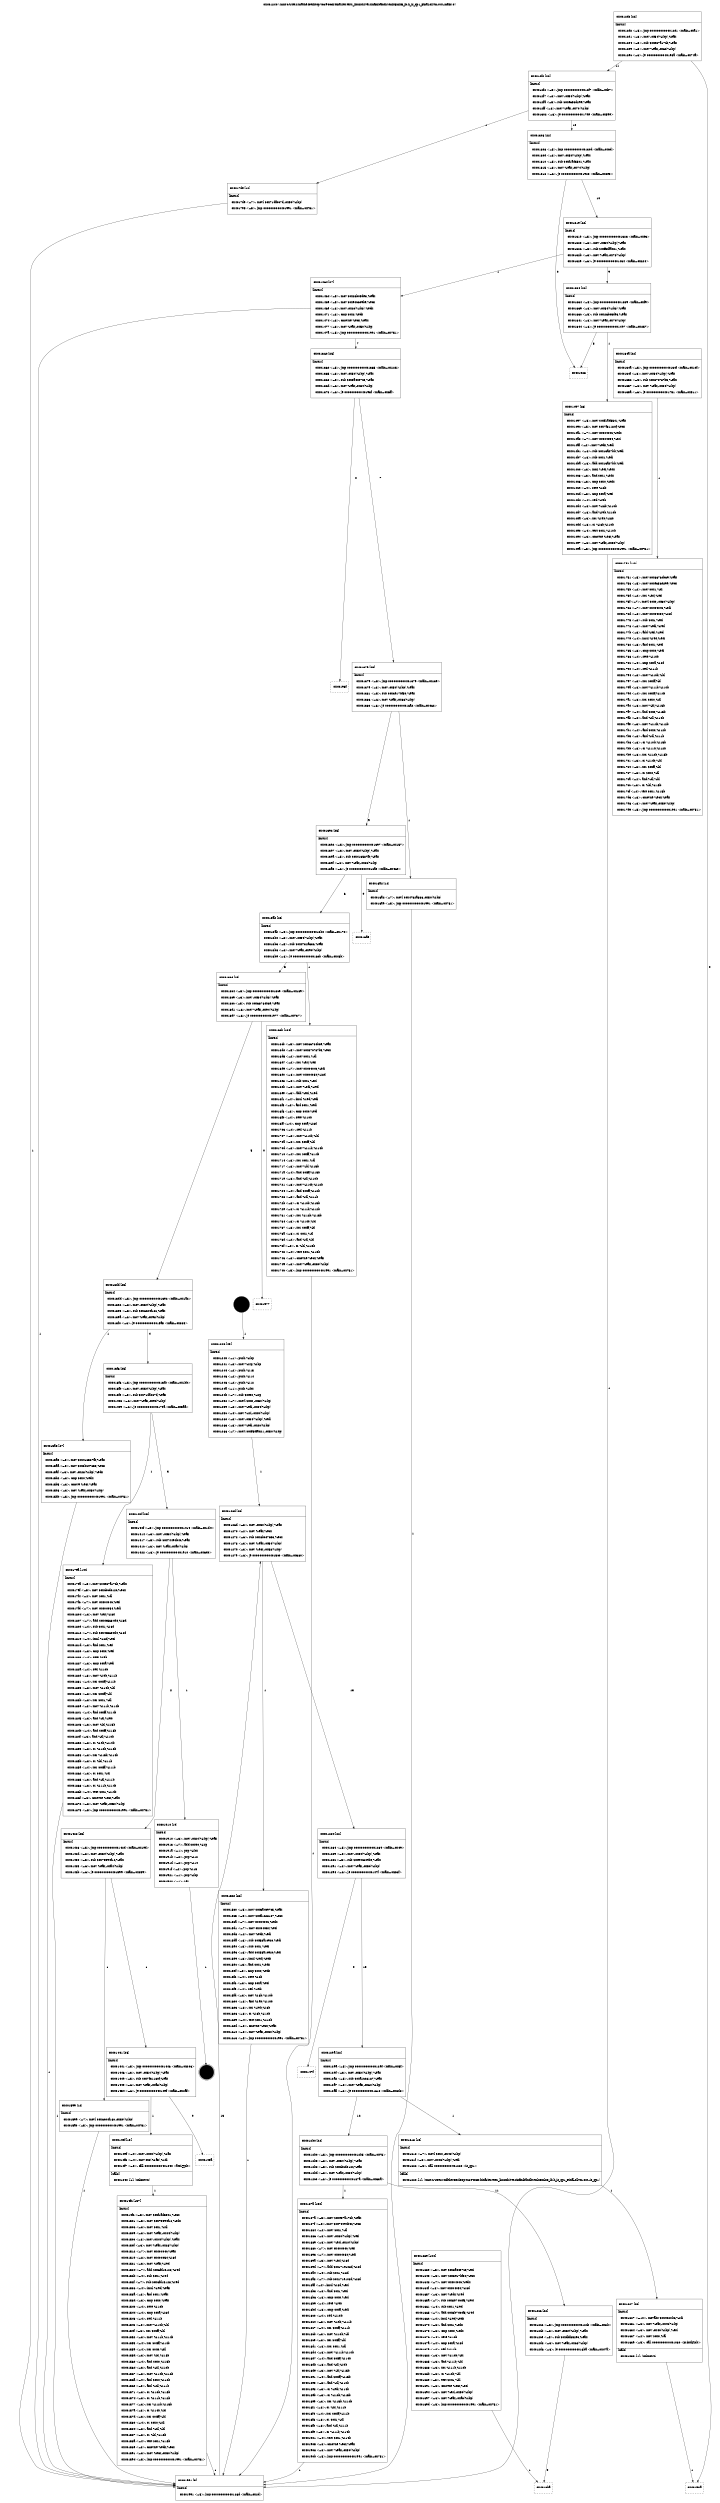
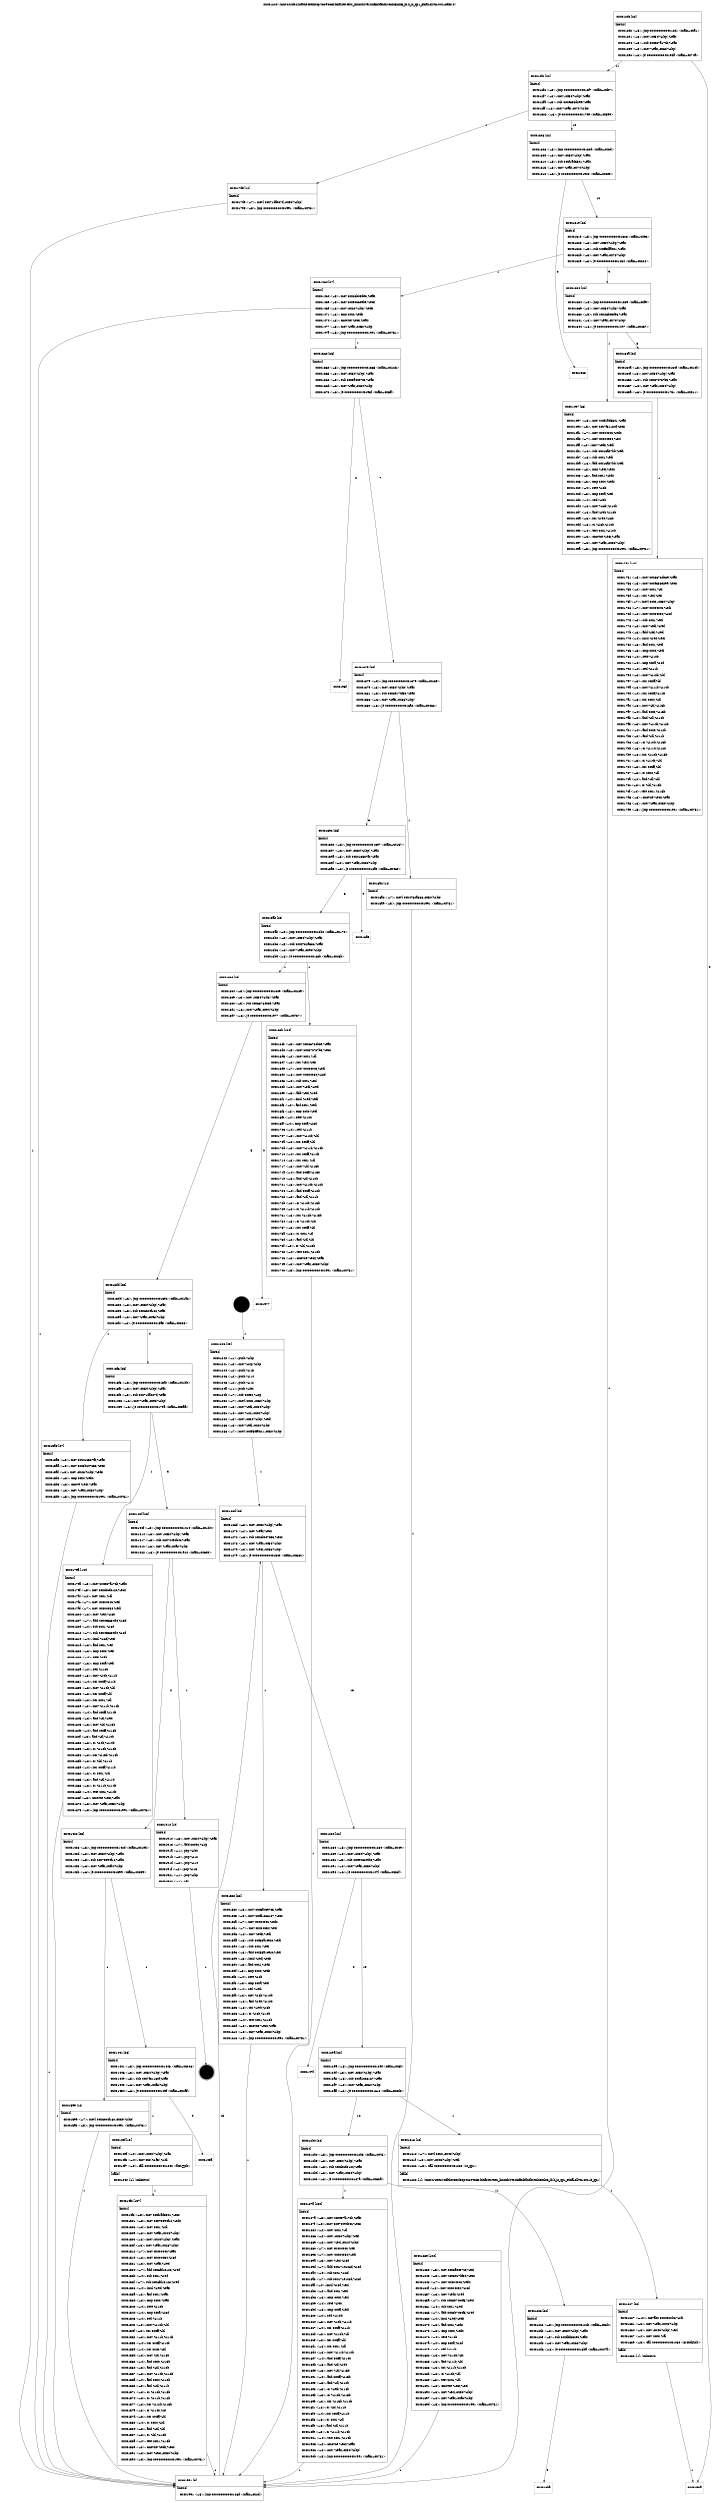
edge "0x401334 [22]" -> "0x401923": now "0x401334 [22]" -> "0x40134a [22]"
edge "0x401379 [25]" -> "0x401392 [25]": label " 9" -> " 6"
edge "0x4013ab [25]" -> "0x4013c4 [25]": label " 5" -> " 1"
edge "0x40163e [100]" -> "0x4016ba": now "0x40163e [100]" -> "0x401991 [5]"
